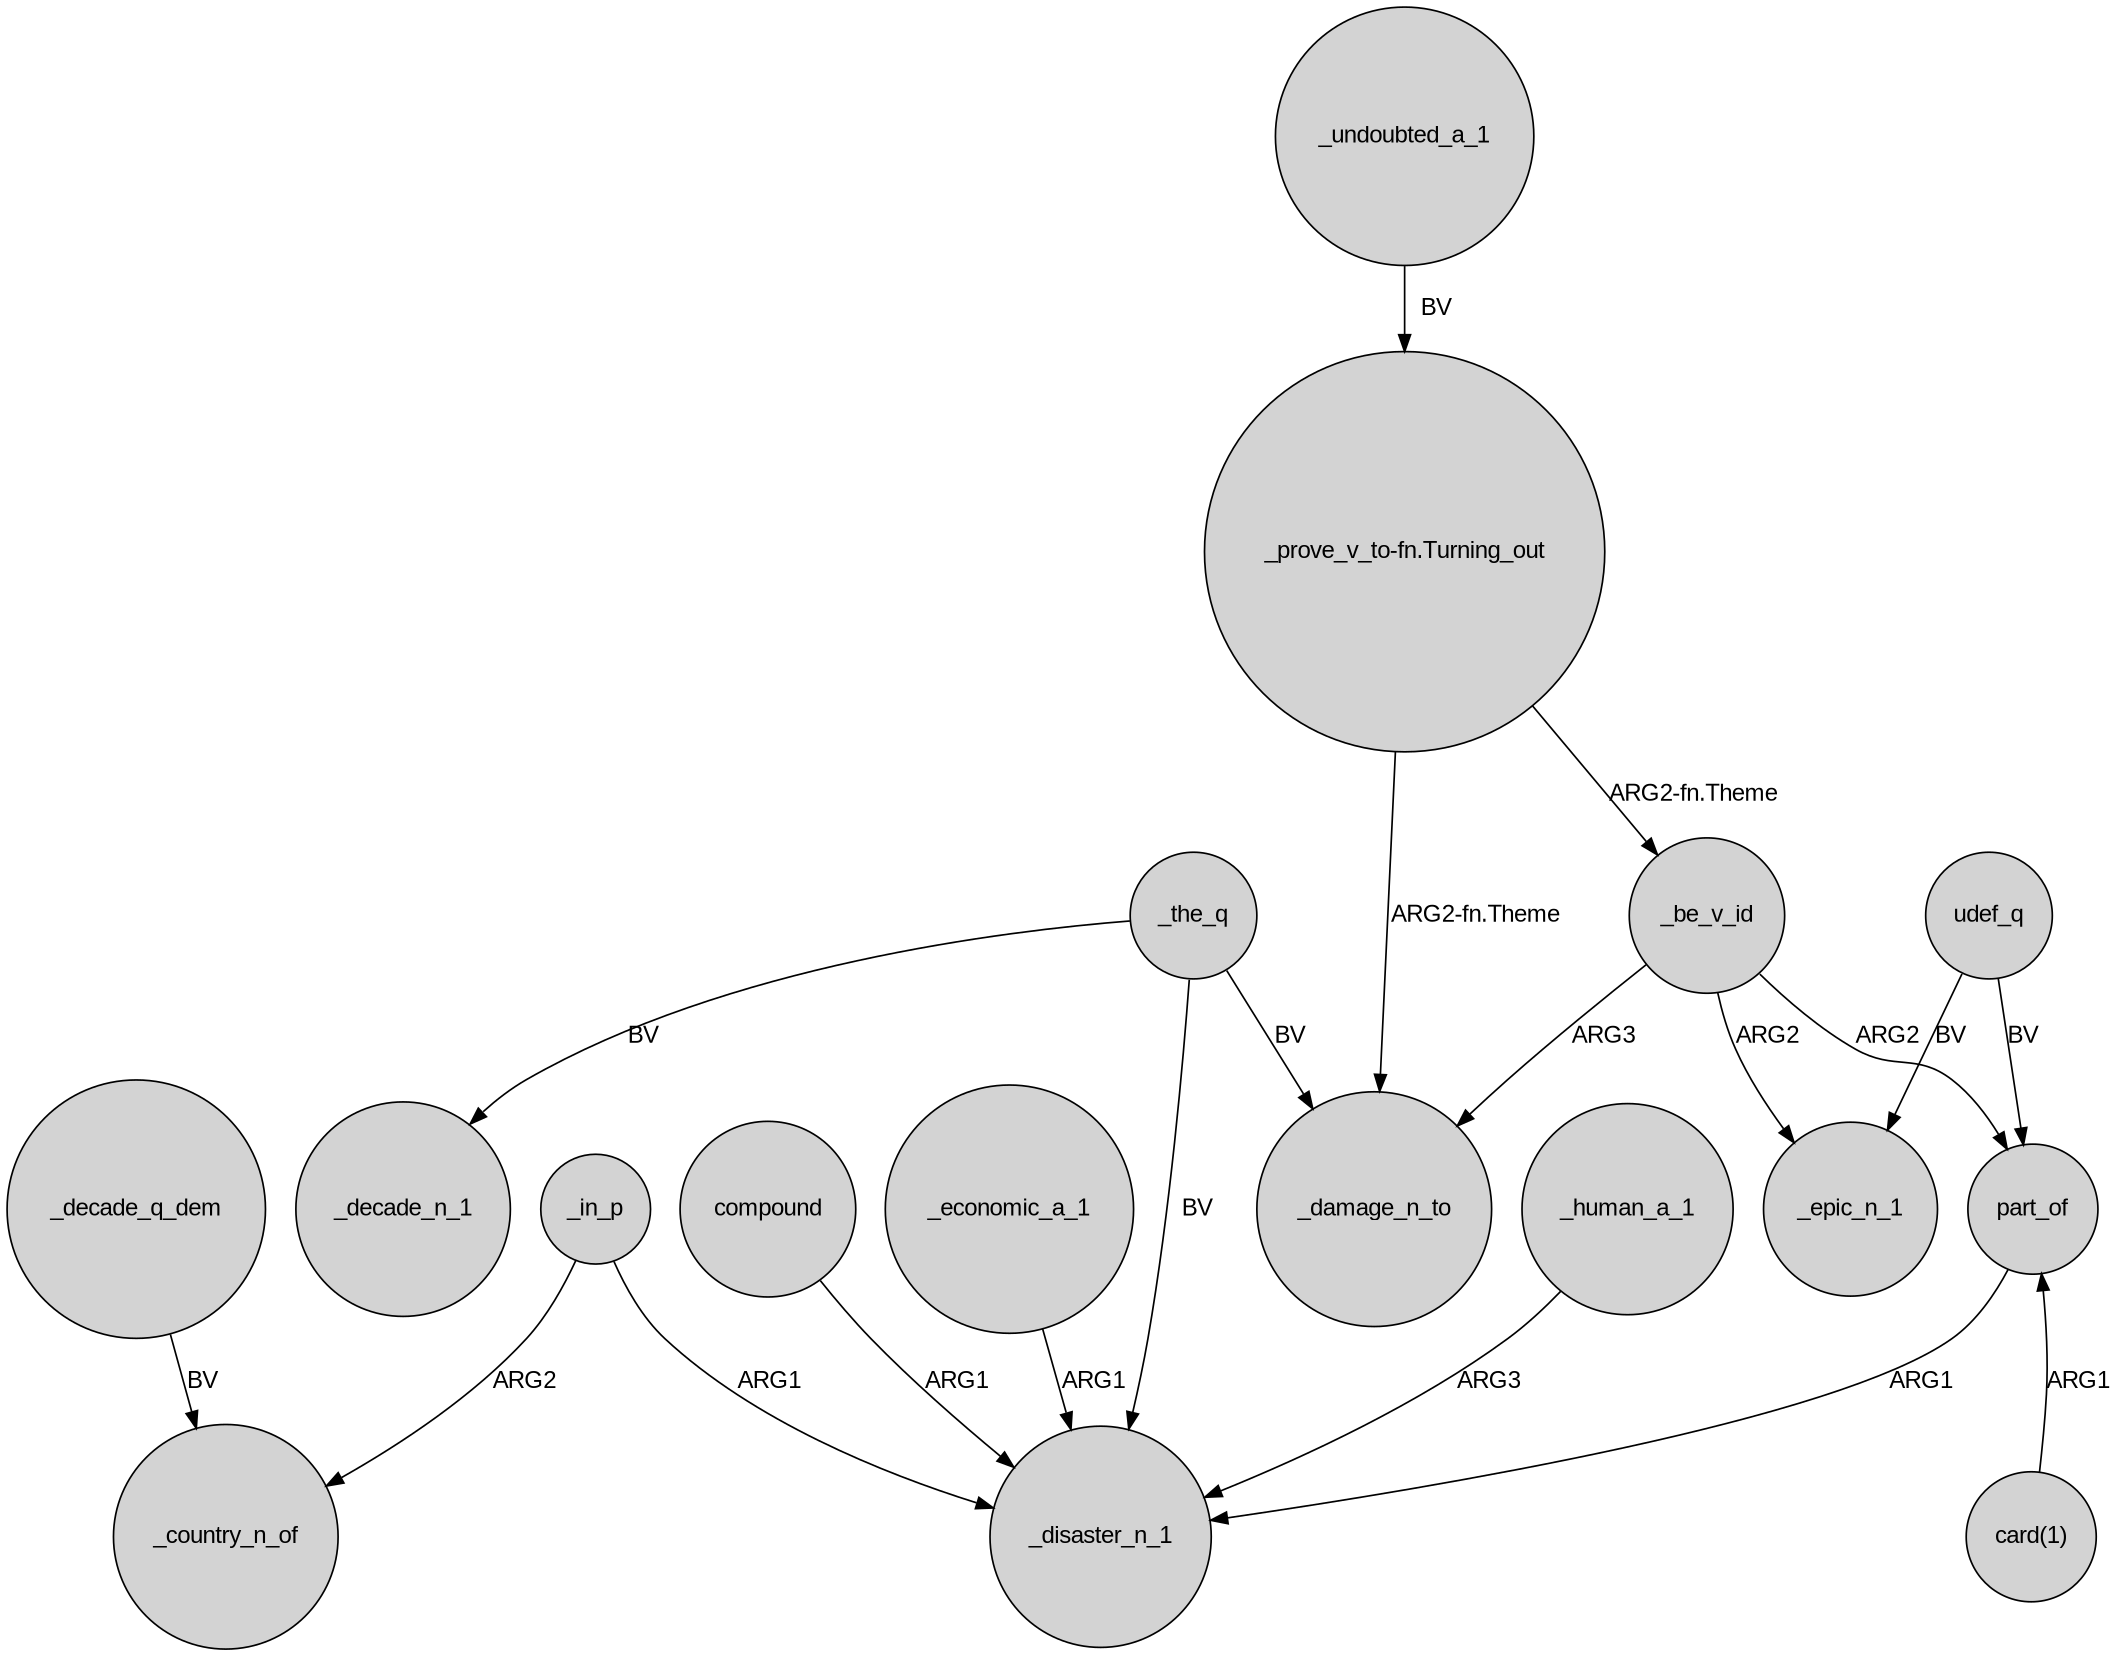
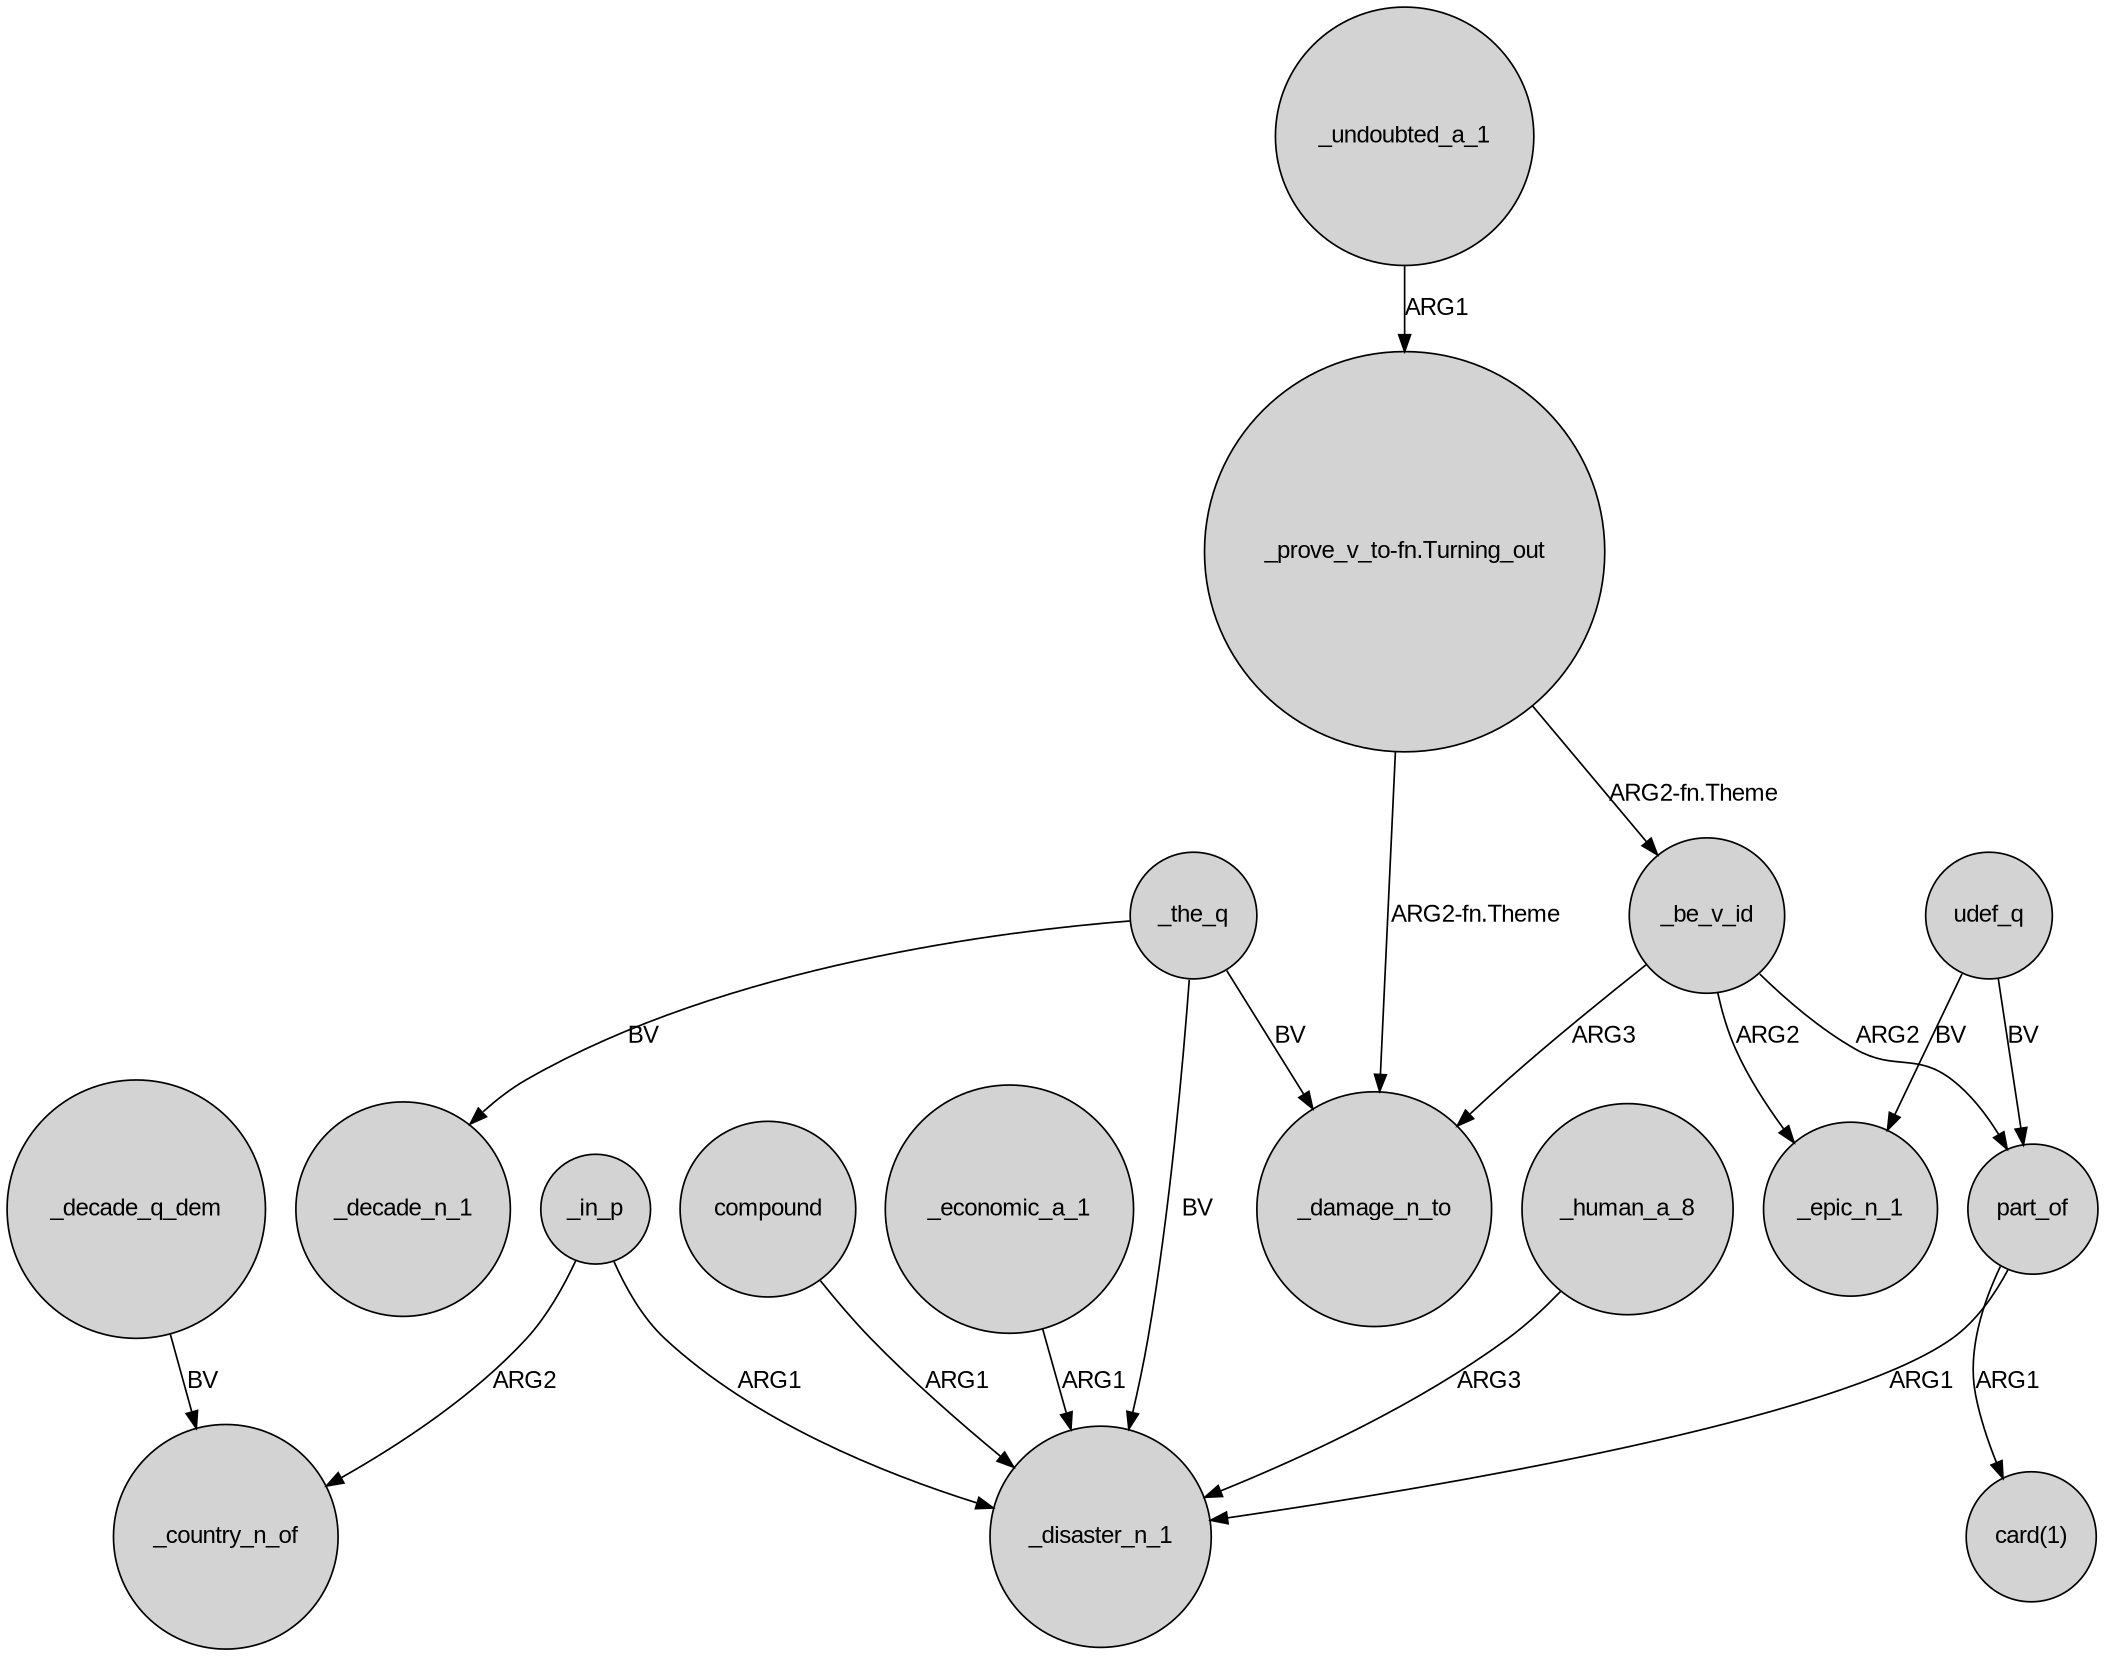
edge "_undoubted_a_1" -> "_prove_v_to-fn.Turning_out": label "BV" -> "ARG1"
node "_human_a_1": label "_human_a_1" -> "_human_a_8"
edge "card(1)" -> "part_of": reversed
